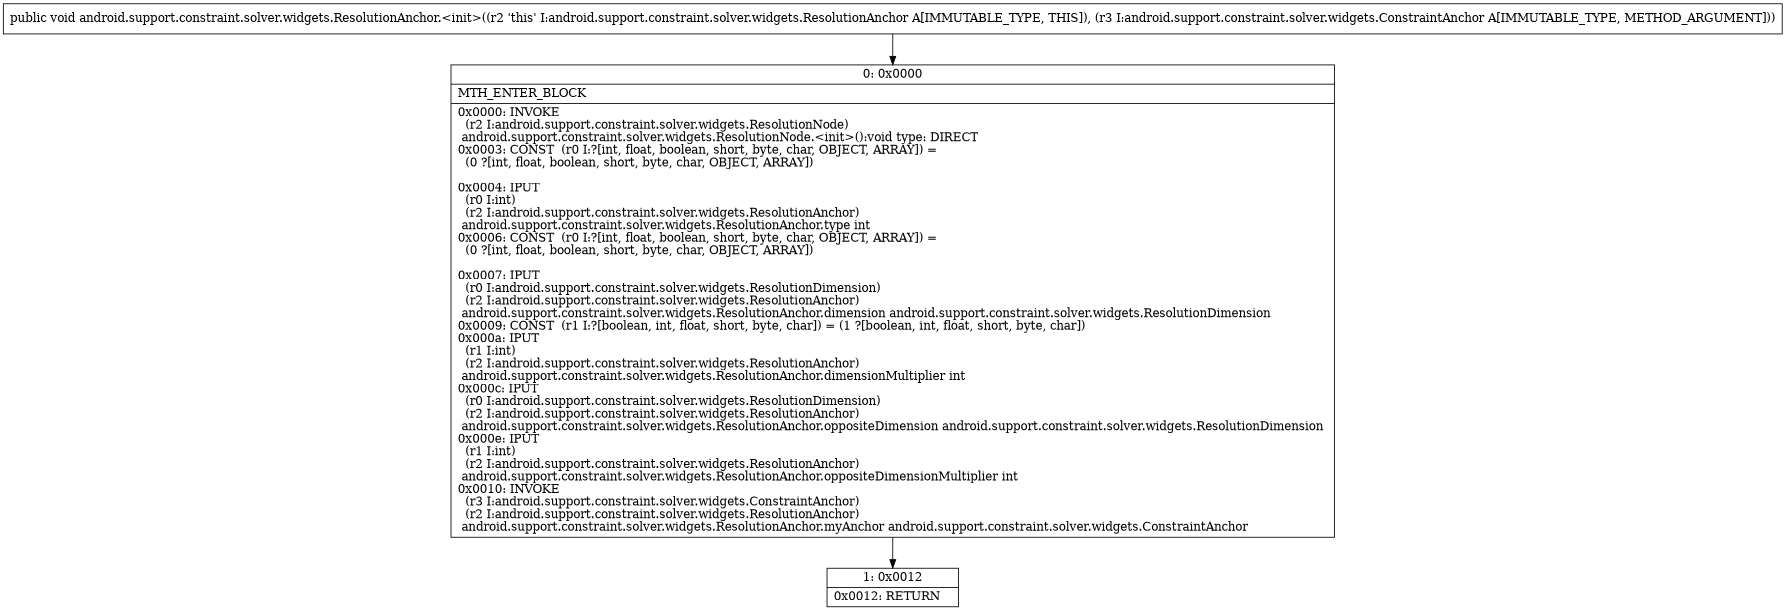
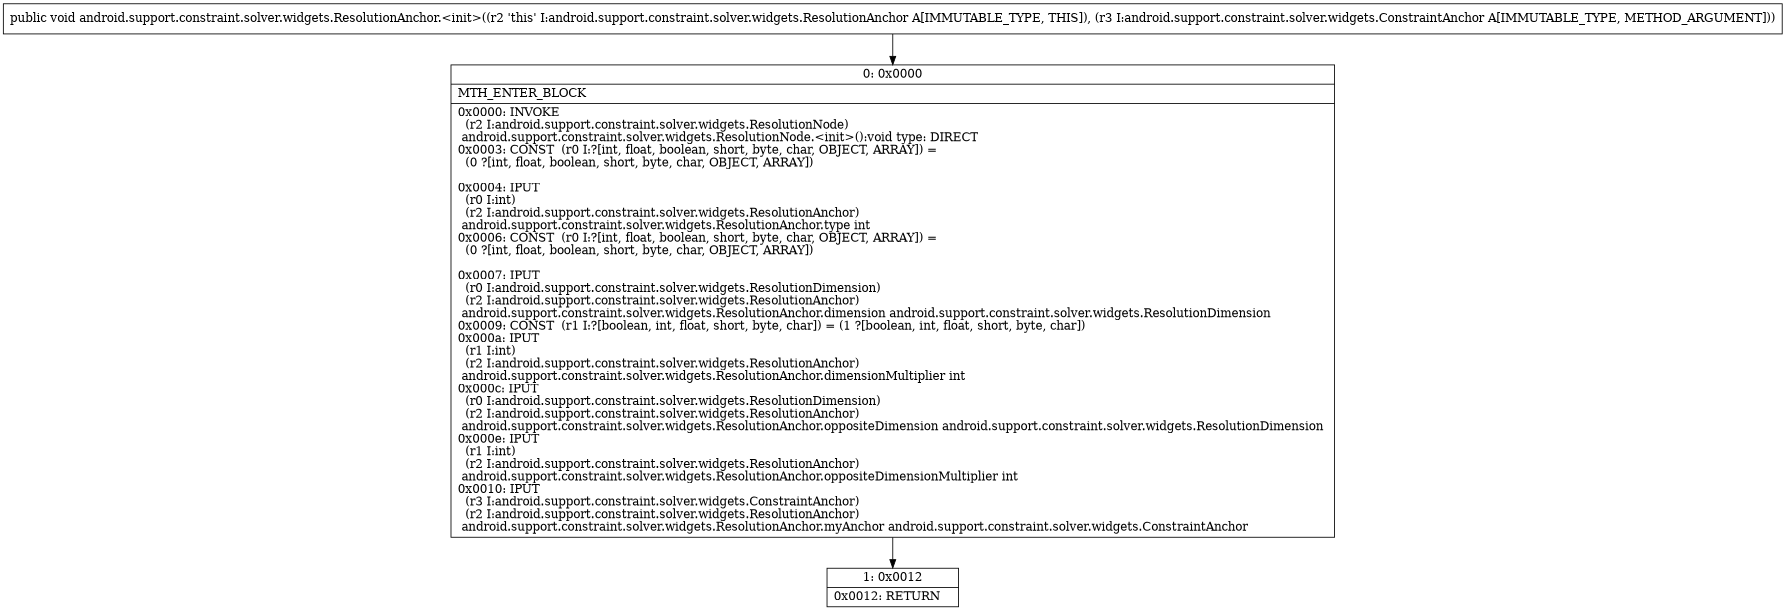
node "0: 0x0000": text "0x0010: INVOKE" -> "0x0010: IPUT"
